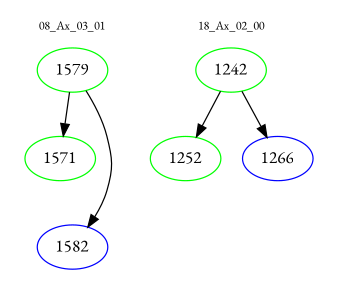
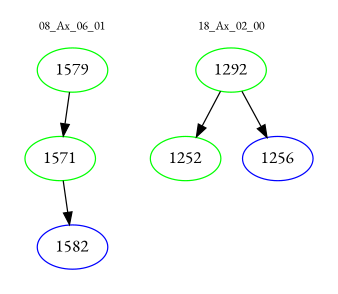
cluster "08_Ax_03_01": label "08_Ax_03_01" -> "08_Ax_06_01"
node "1242": label "1242" -> "1292"
edge "1579" -> "1582": now "1571" -> "1582"
node "1266": label "1266" -> "1256"
